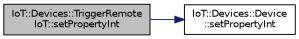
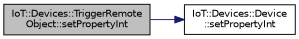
node "IoT::Devices::TriggerRemote IoT::setPropertyInt": label "IoT::Devices::TriggerRemote IoT::setPropertyInt" -> "IoT::Devices::TriggerRemote Object::setPropertyInt"
